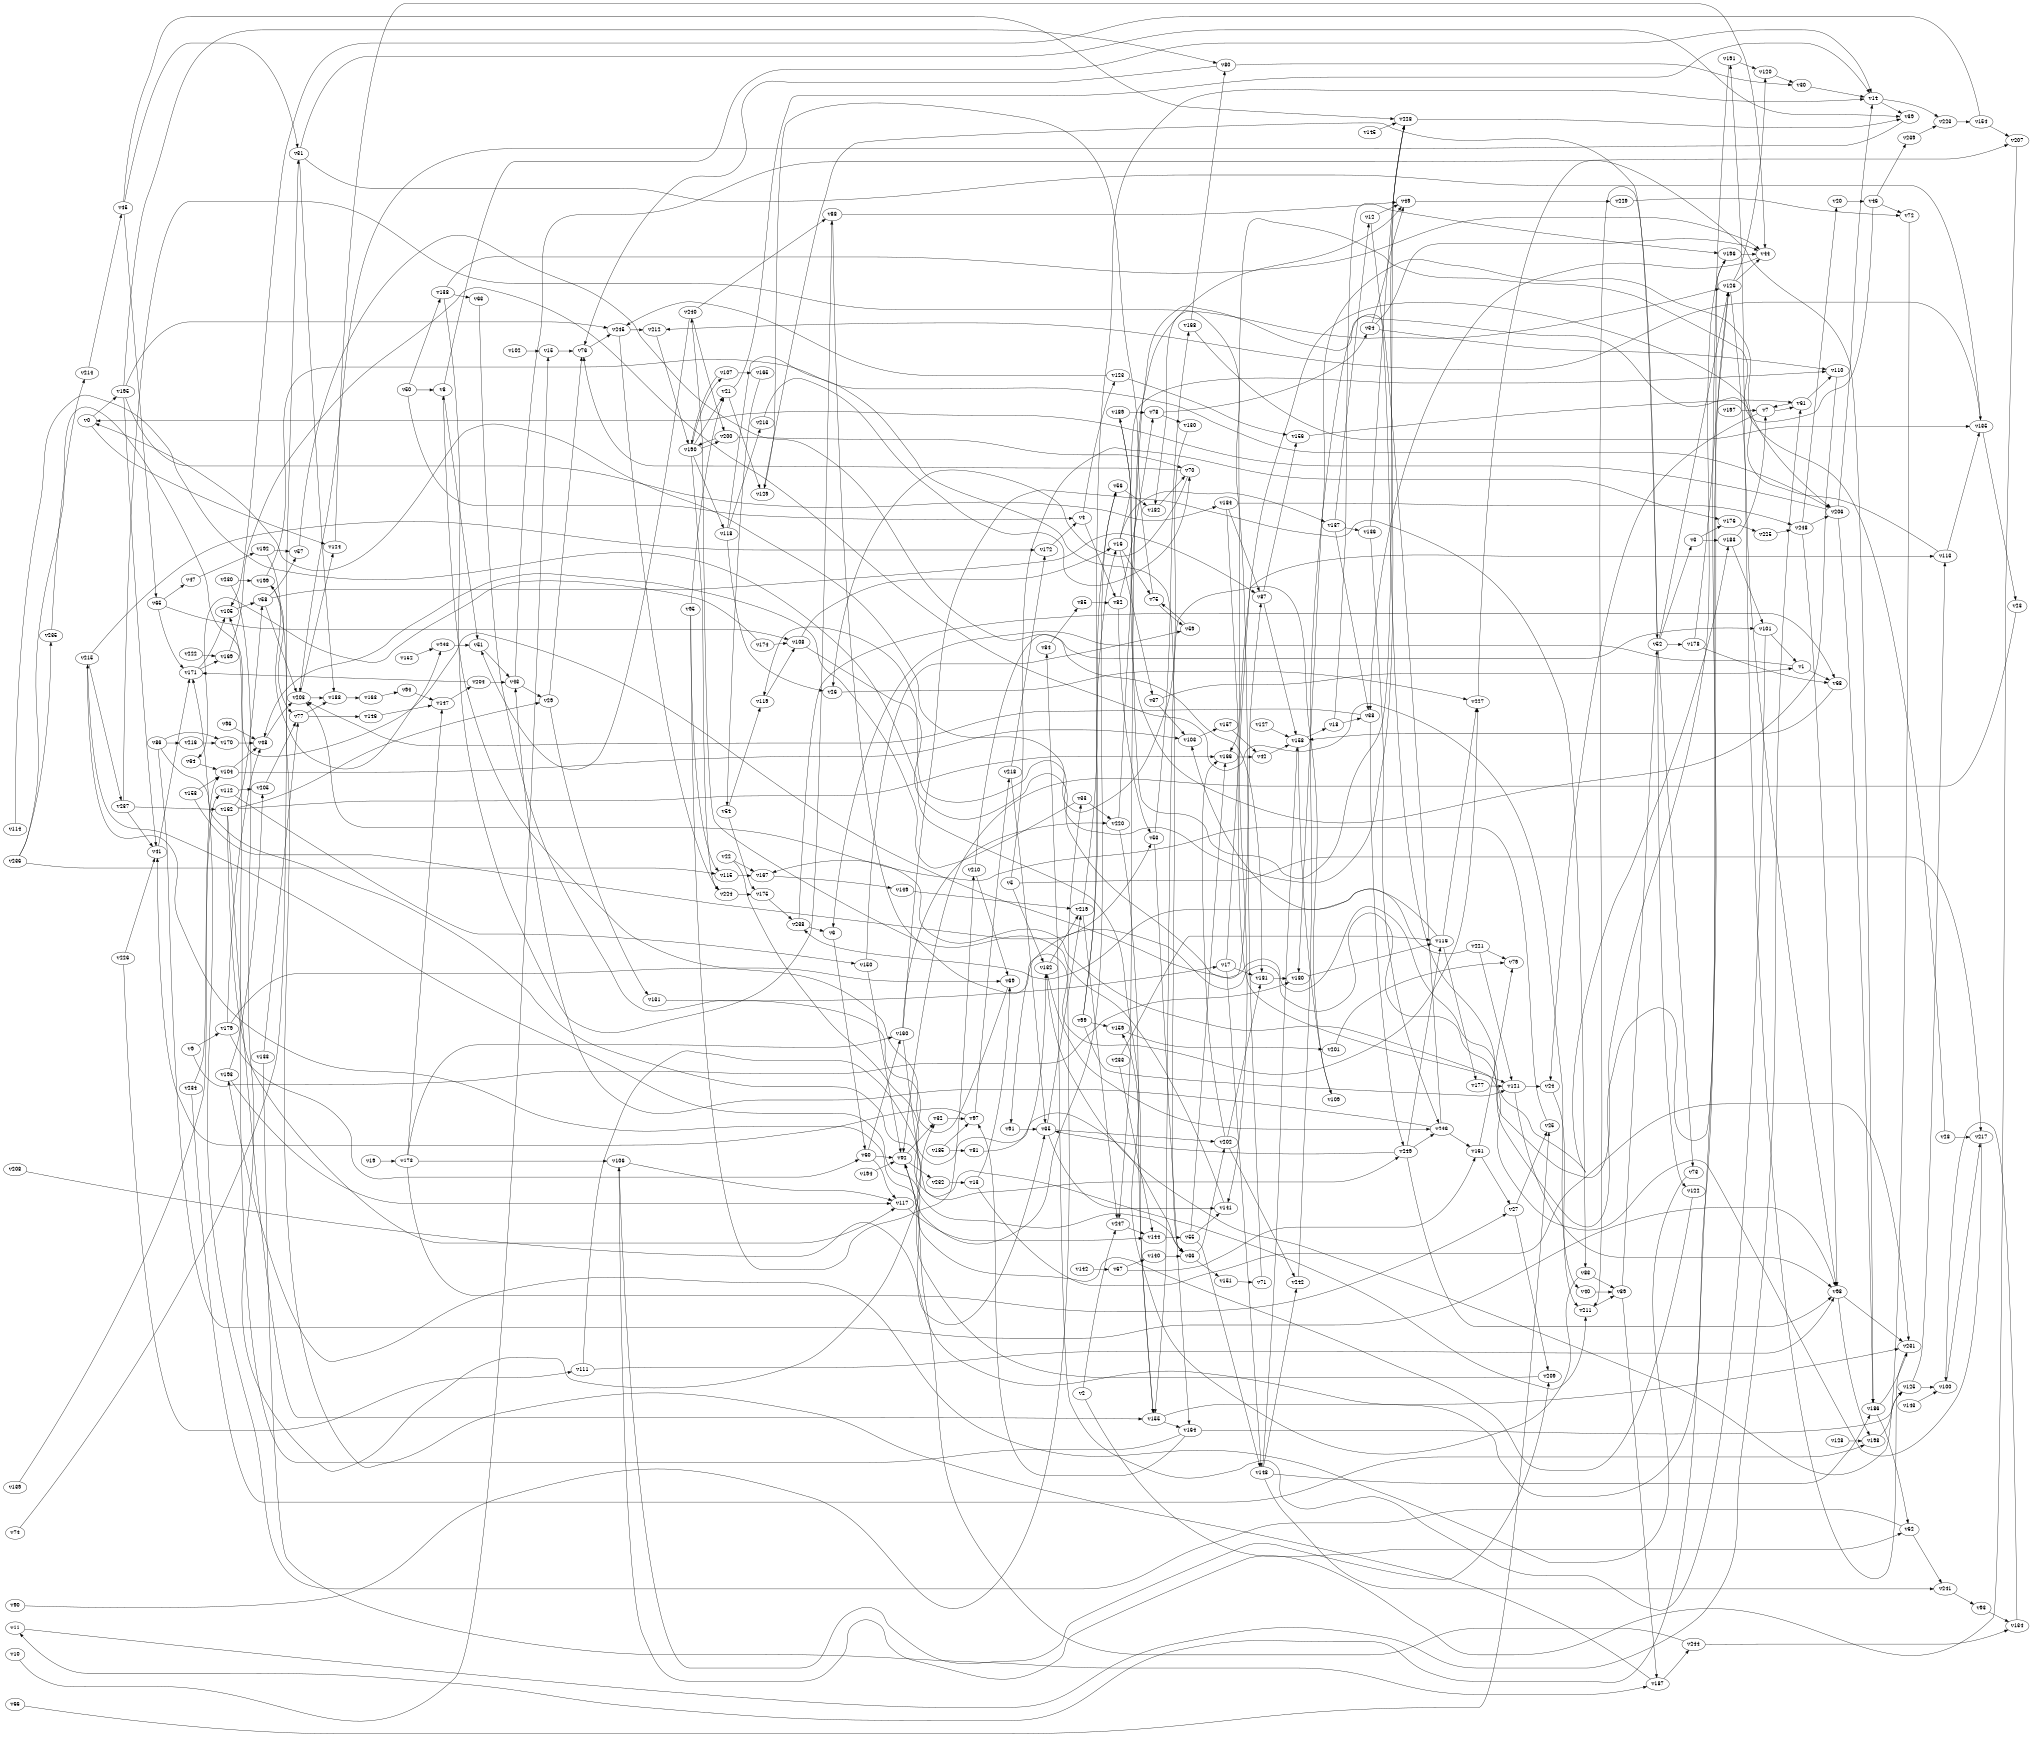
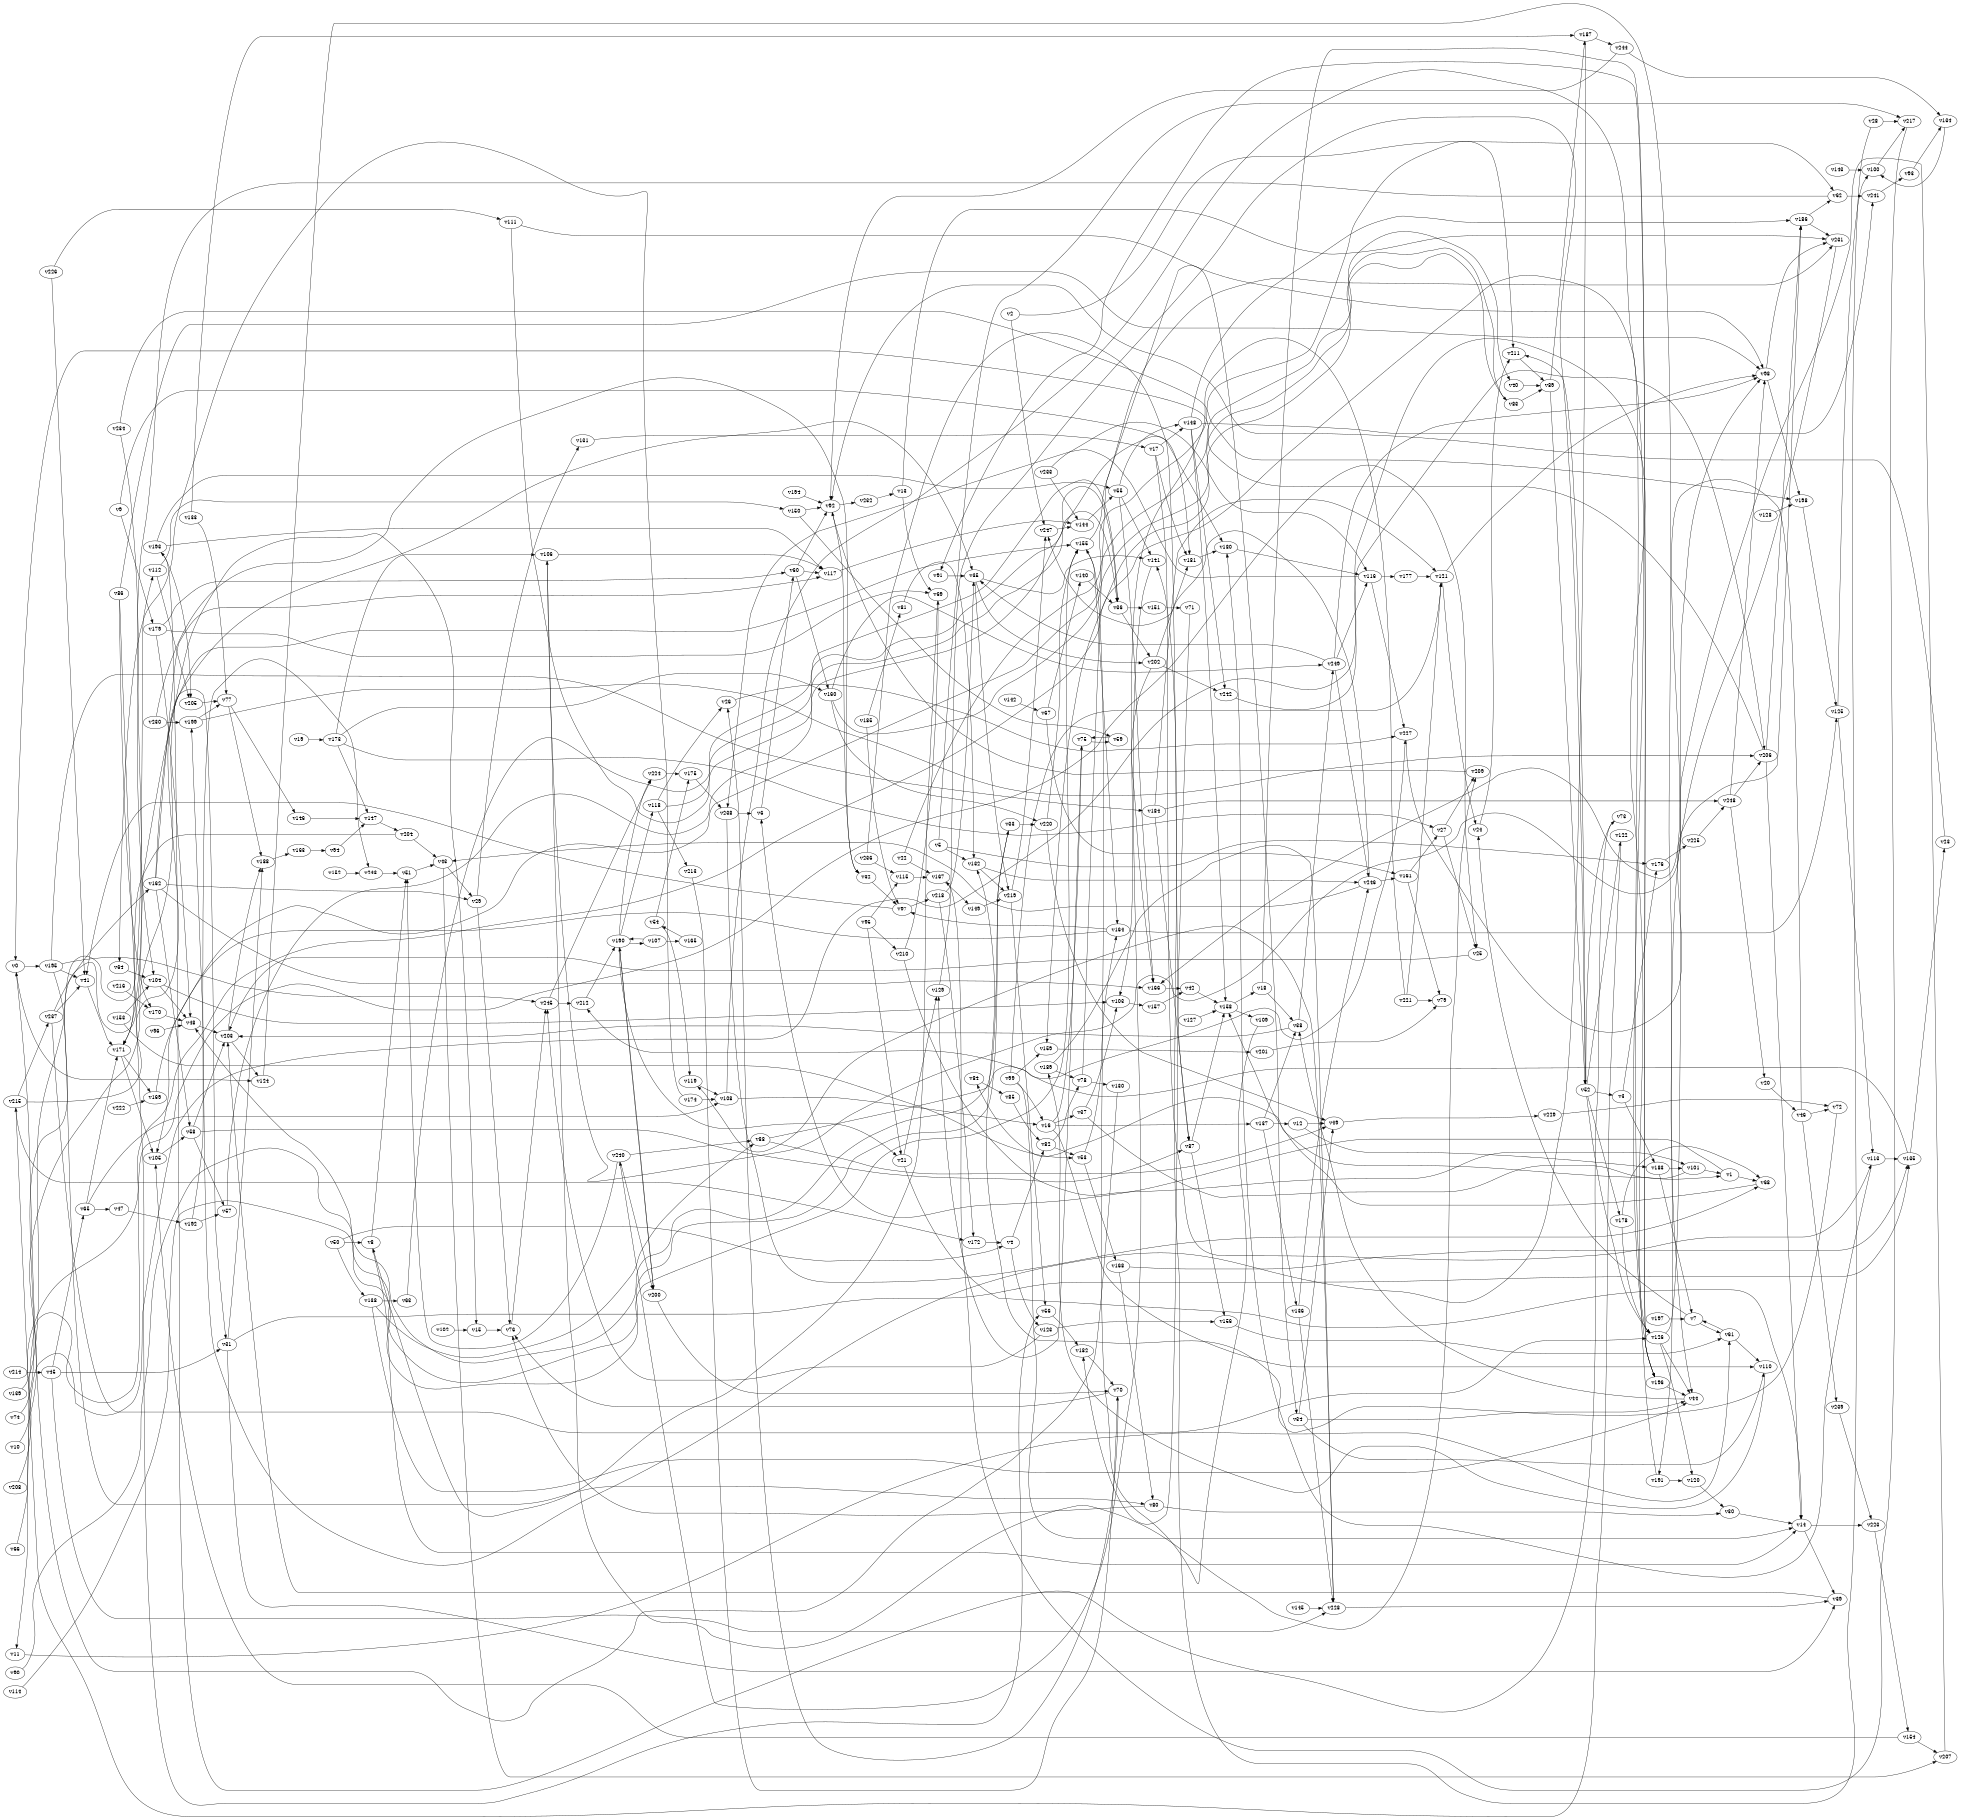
edge "v193" -> "v55": added
node "v235": removed
edge "v86" -> "v216": removed
